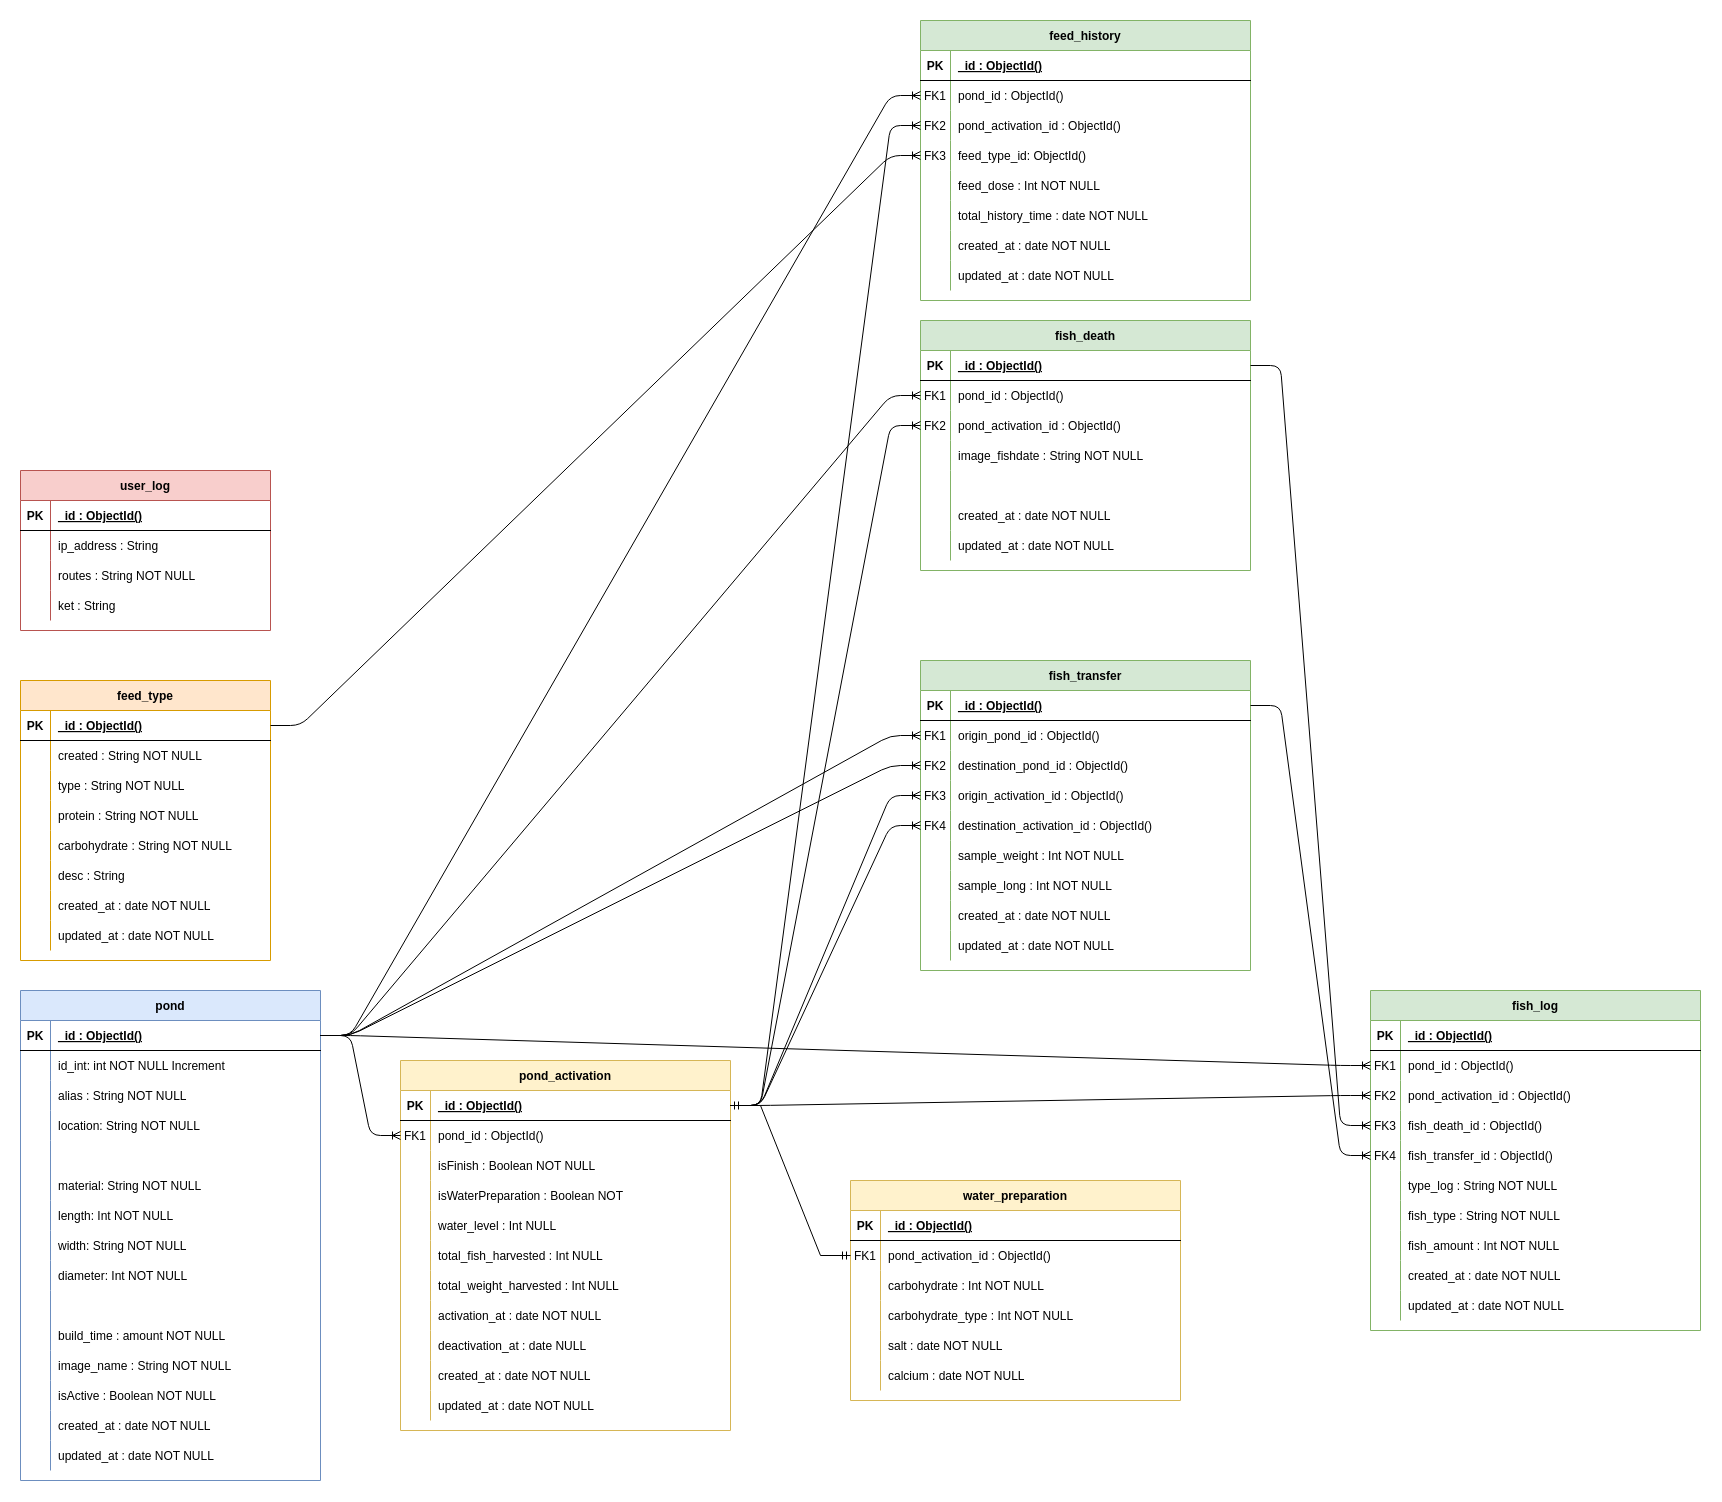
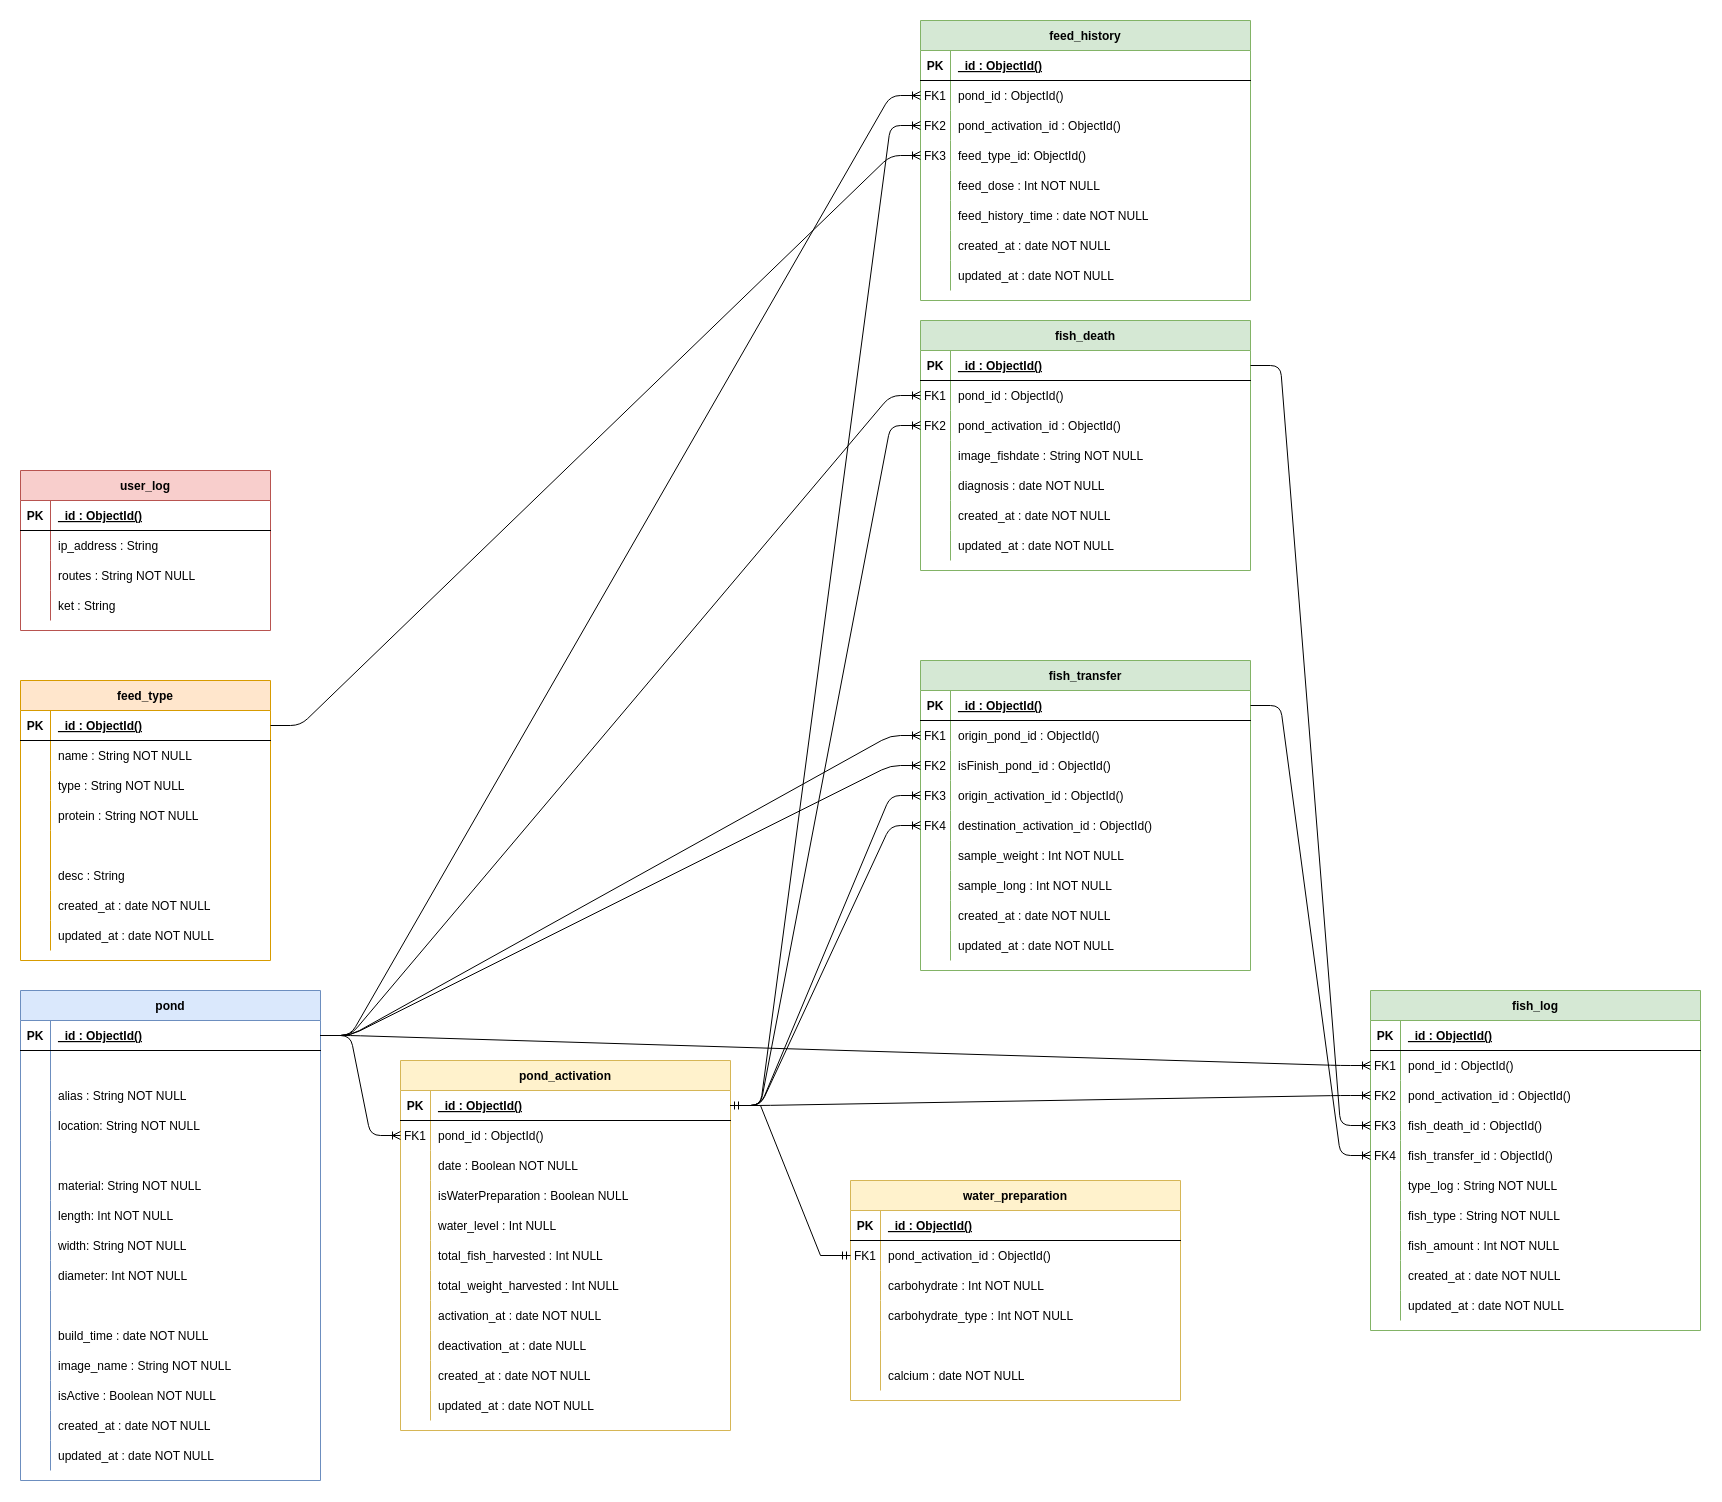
node "total_history_time : date NOT NULL": label "total_history_time : date NOT NULL" -> "feed_history_time : date NOT NULL"
node "diagnosis : date NOT NULL": added
node "created : String NOT NULL": label "created : String NOT NULL" -> "name : String NOT NULL"
node "destination_pond_id : ObjectId()": label "destination_pond_id : ObjectId()" -> "isFinish_pond_id : ObjectId()"
node "carbohydrate : String NOT NULL": removed
node "id_int: int NOT NULL Increment": removed
node "isFinish : Boolean NOT NULL": label "isFinish : Boolean NOT NULL" -> "date : Boolean NOT NULL"
node "isWaterPreparation : Boolean NOT": label "isWaterPreparation : Boolean NOT" -> "isWaterPreparation : Boolean NULL"
node "build_time : amount NOT NULL": label "build_time : amount NOT NULL" -> "build_time : date NOT NULL"
node "salt : date NOT NULL": removed
